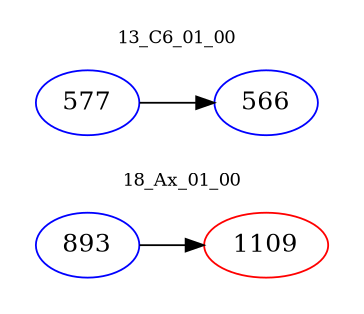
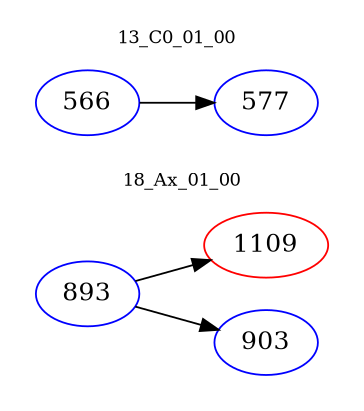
cluster "13_C6_01_00": label "13_C6_01_00" -> "13_C0_01_00"
edge "577" -> "566": reversed
node "903": added
